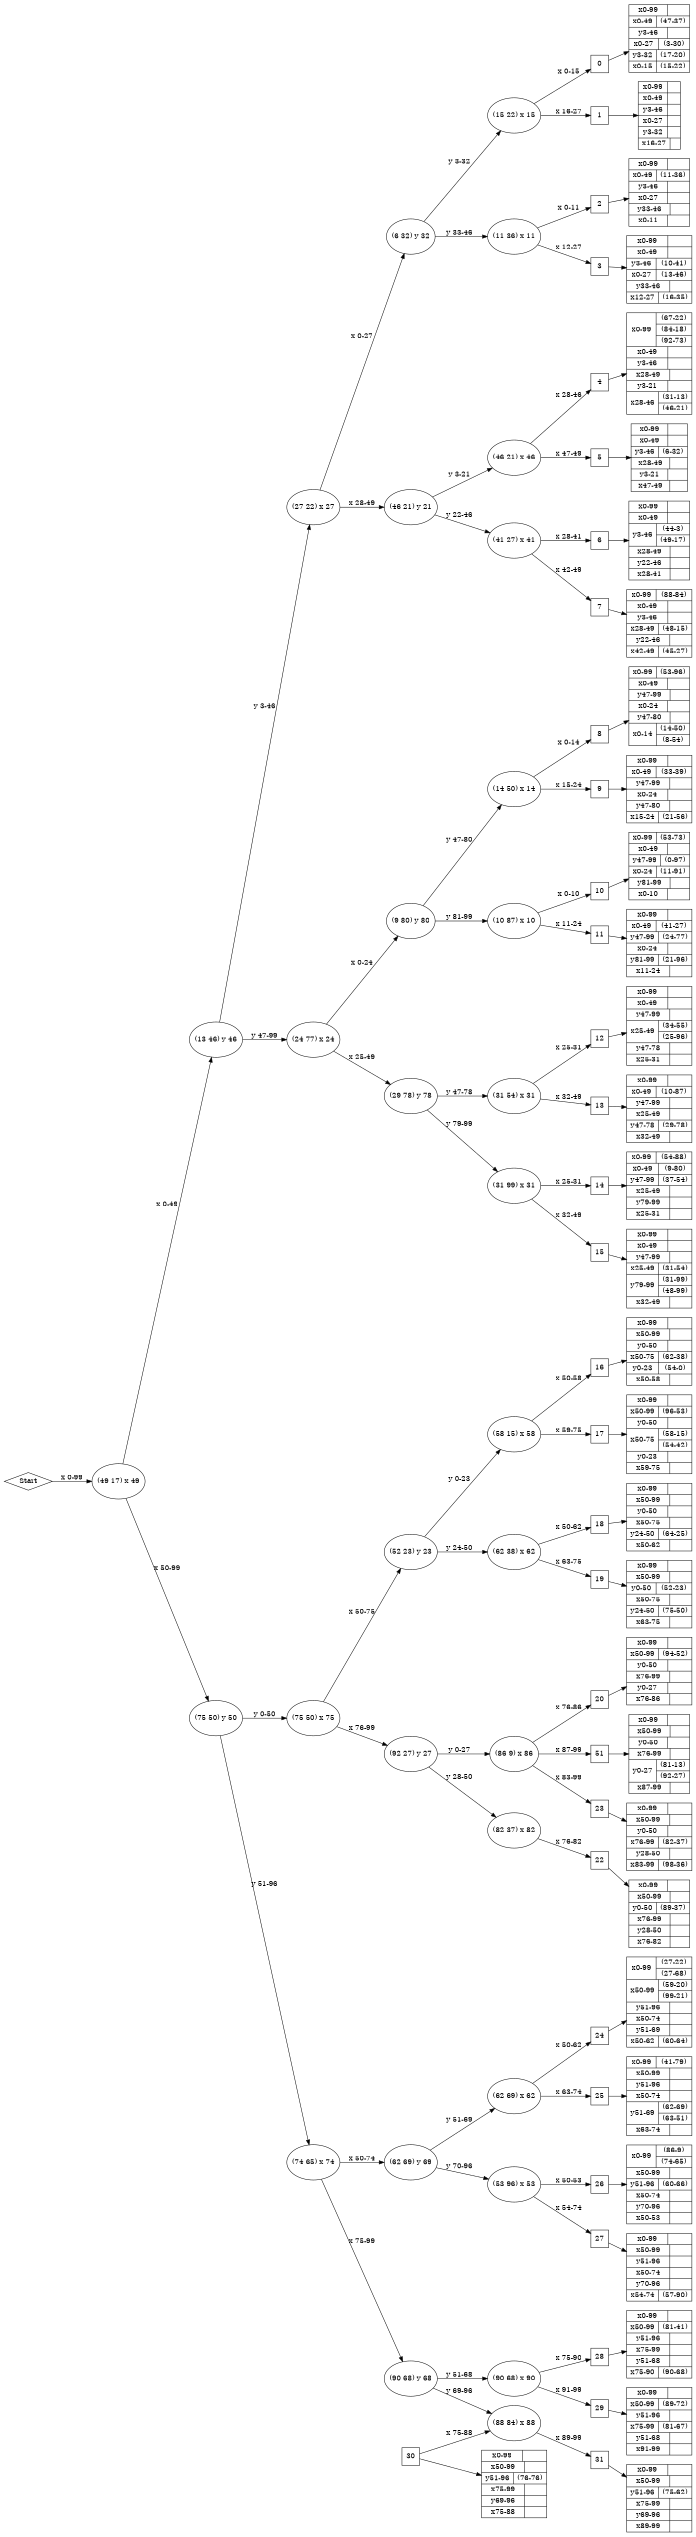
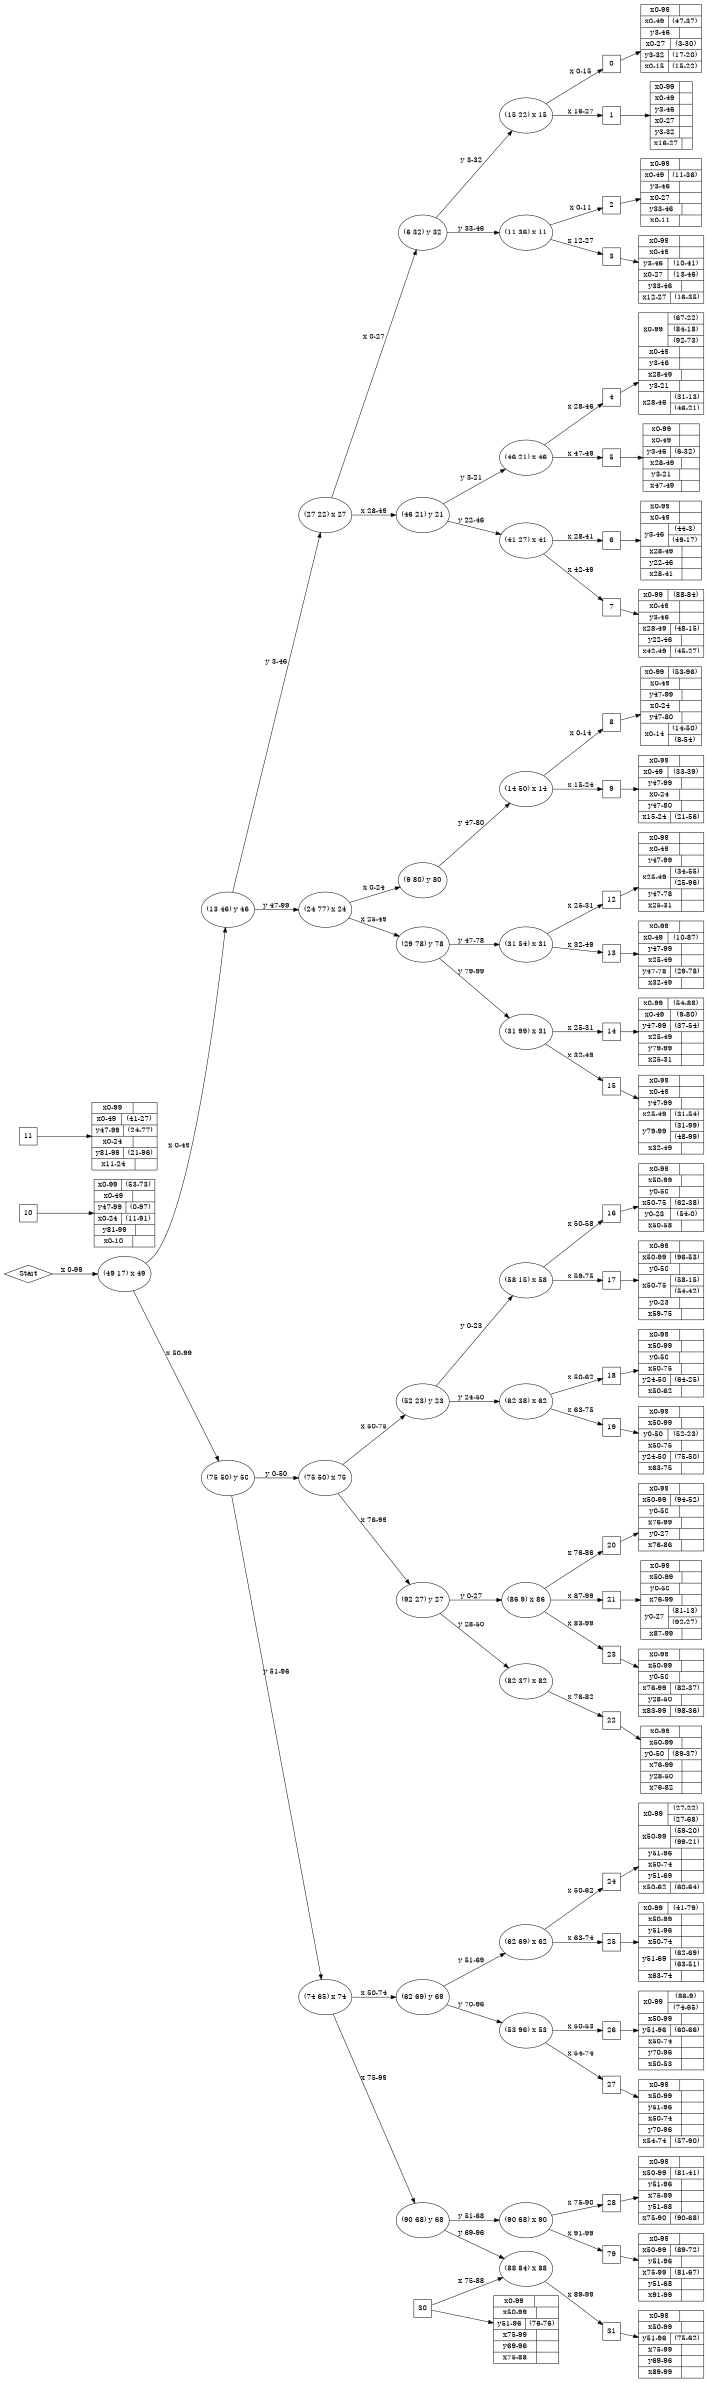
node "(10 87) x 10": removed
node "51": label "51" -> "21"
node "29": label "29" -> "79"
